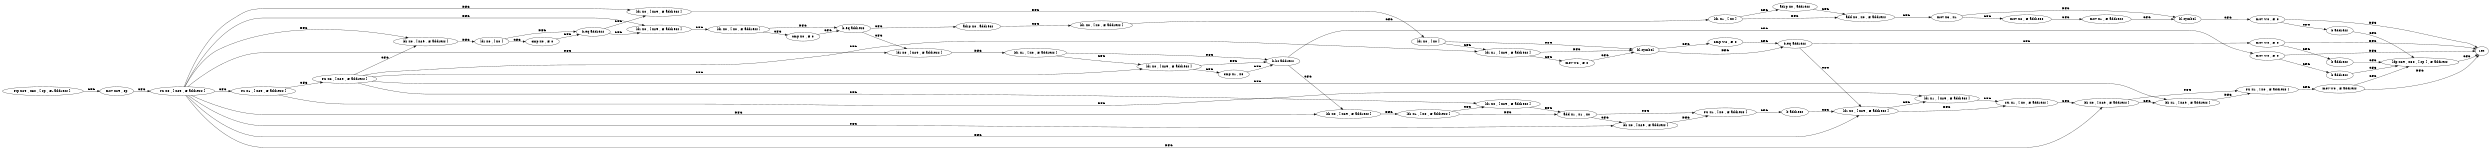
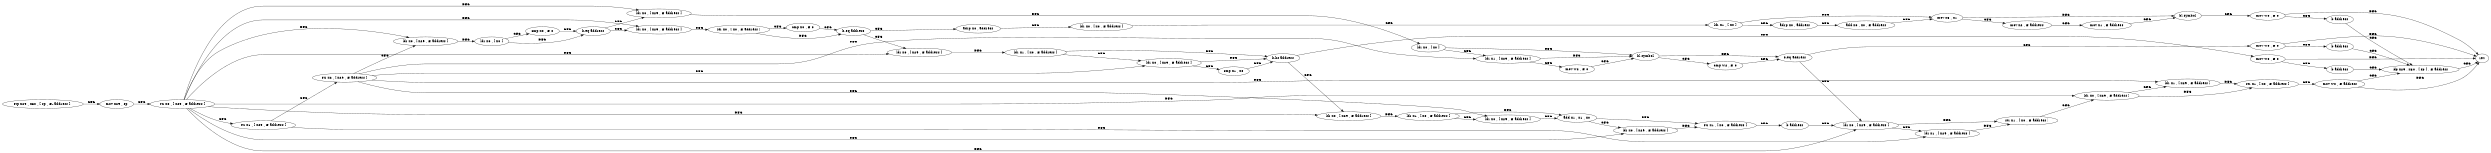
edge "ldr x1 , [ x0 ]" -> "add x0 , x0 , # address": now "ldr x1 , [ x0 ]" -> "mov x3 , x1"
